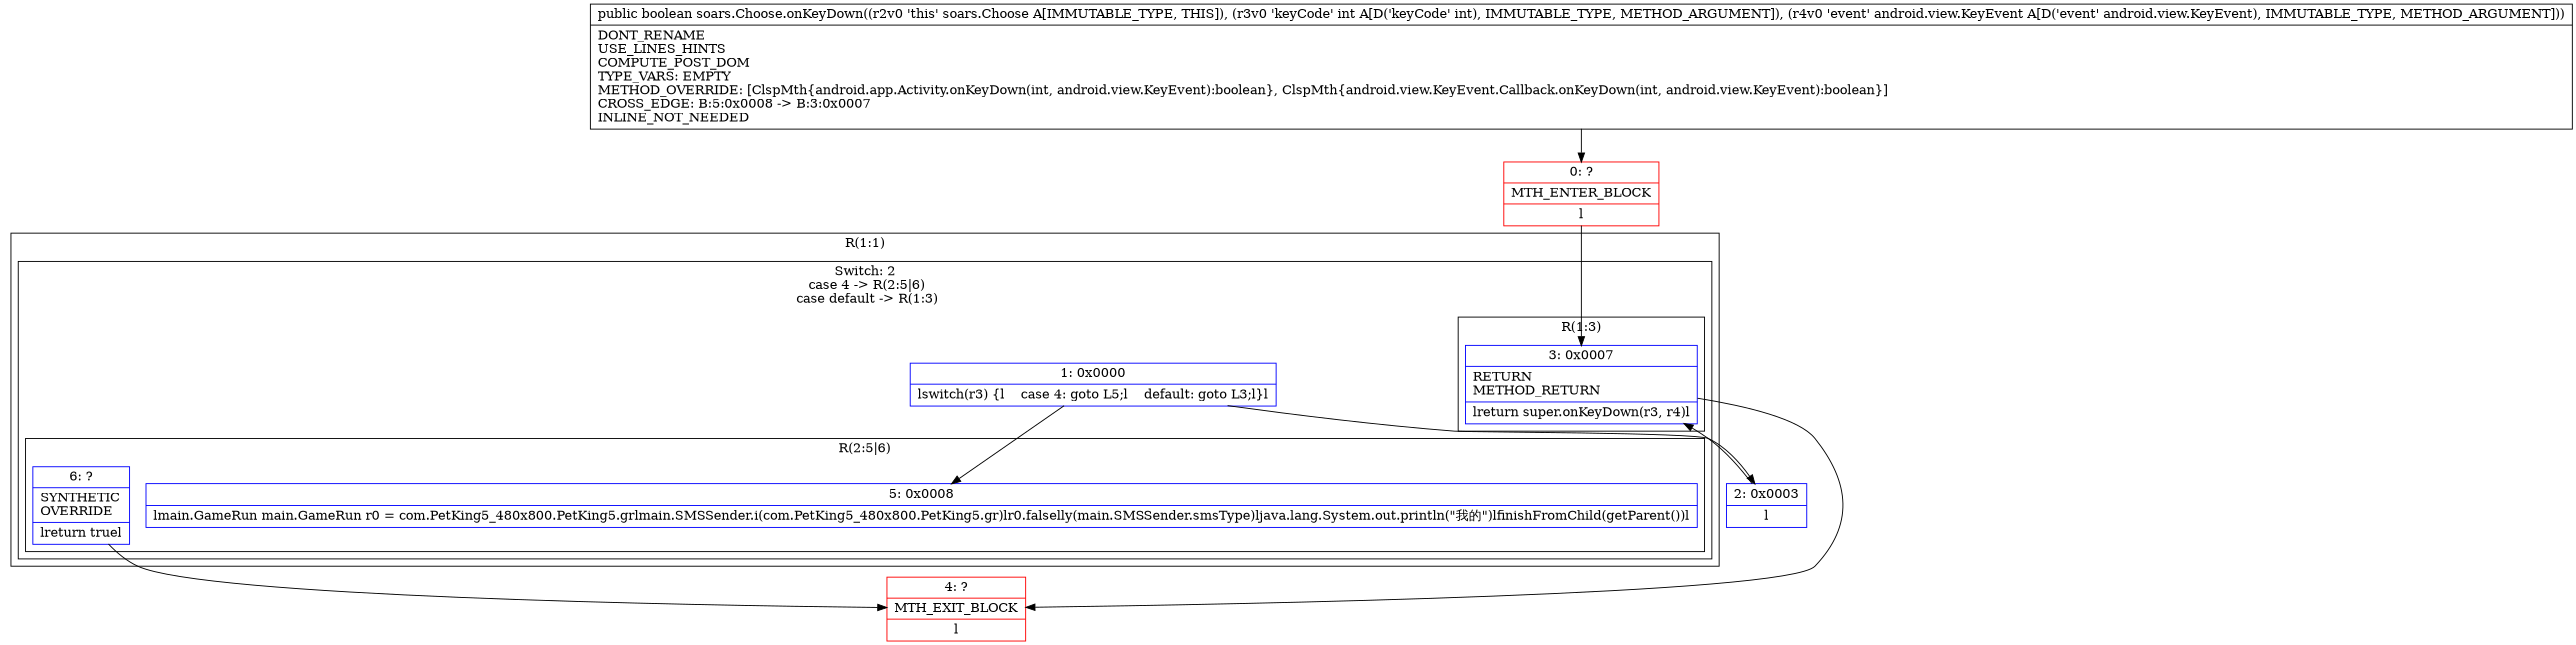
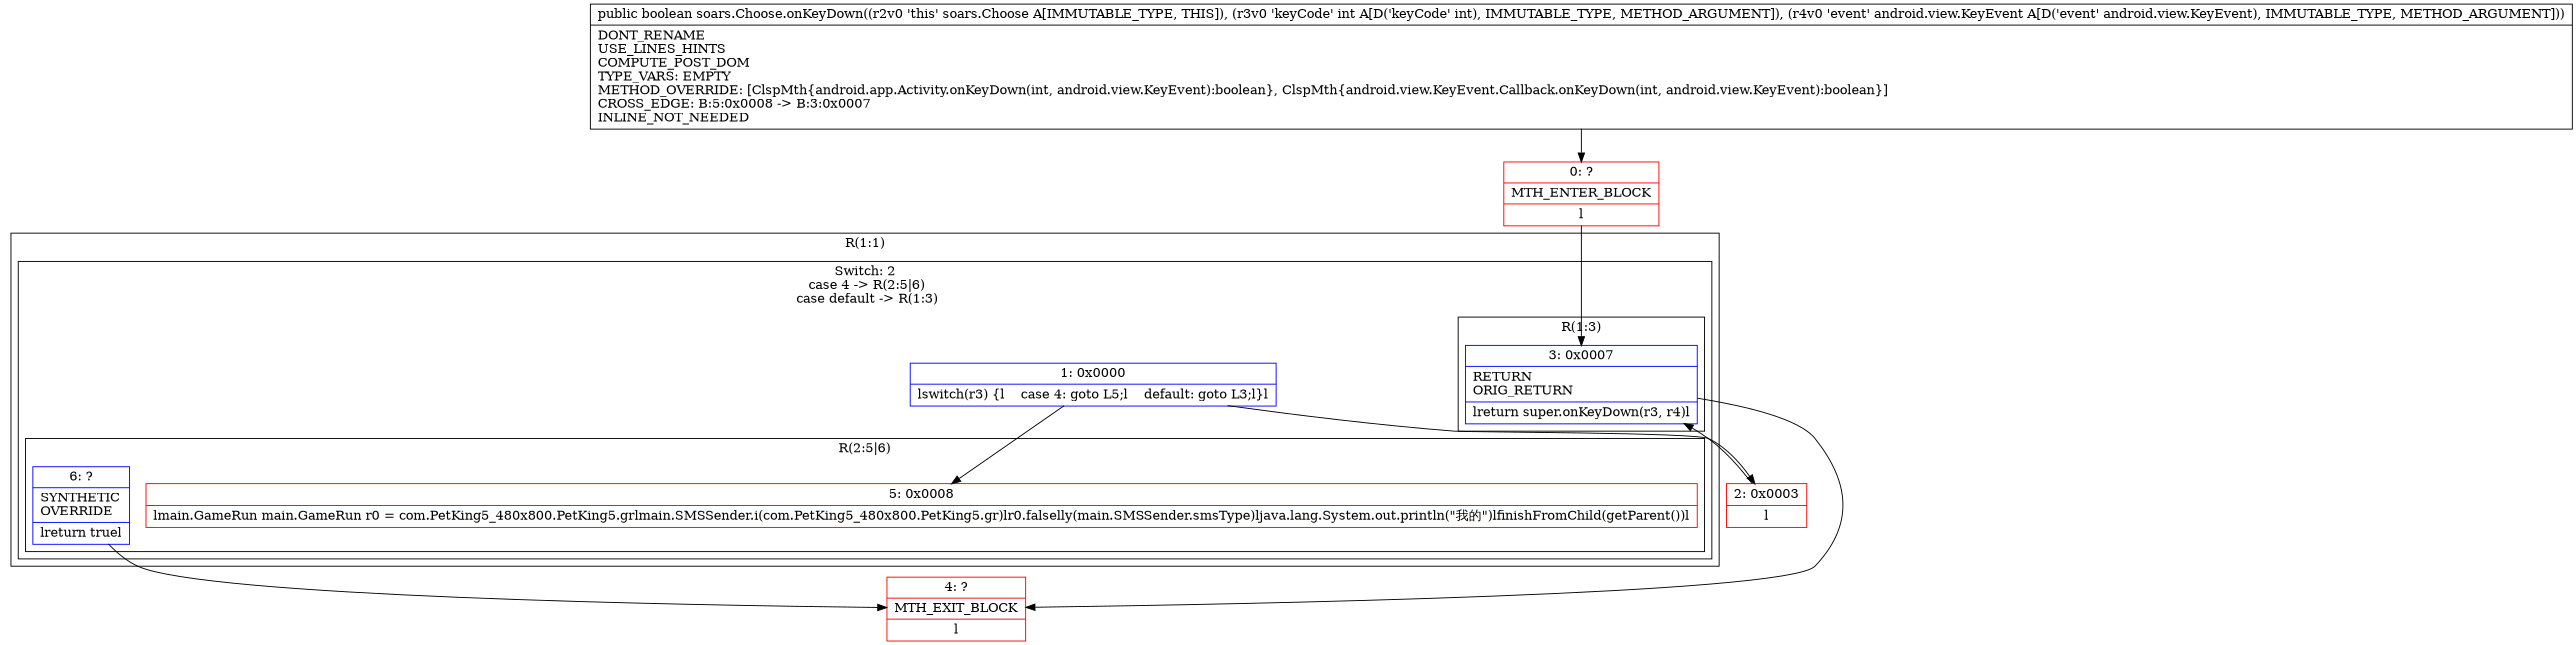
node "3: 0x0007": text "METHOD_RETURN" -> "ORIG_RETURN"
node "5: 0x0008": color blue -> red
node "2: 0x0003": color blue -> red
